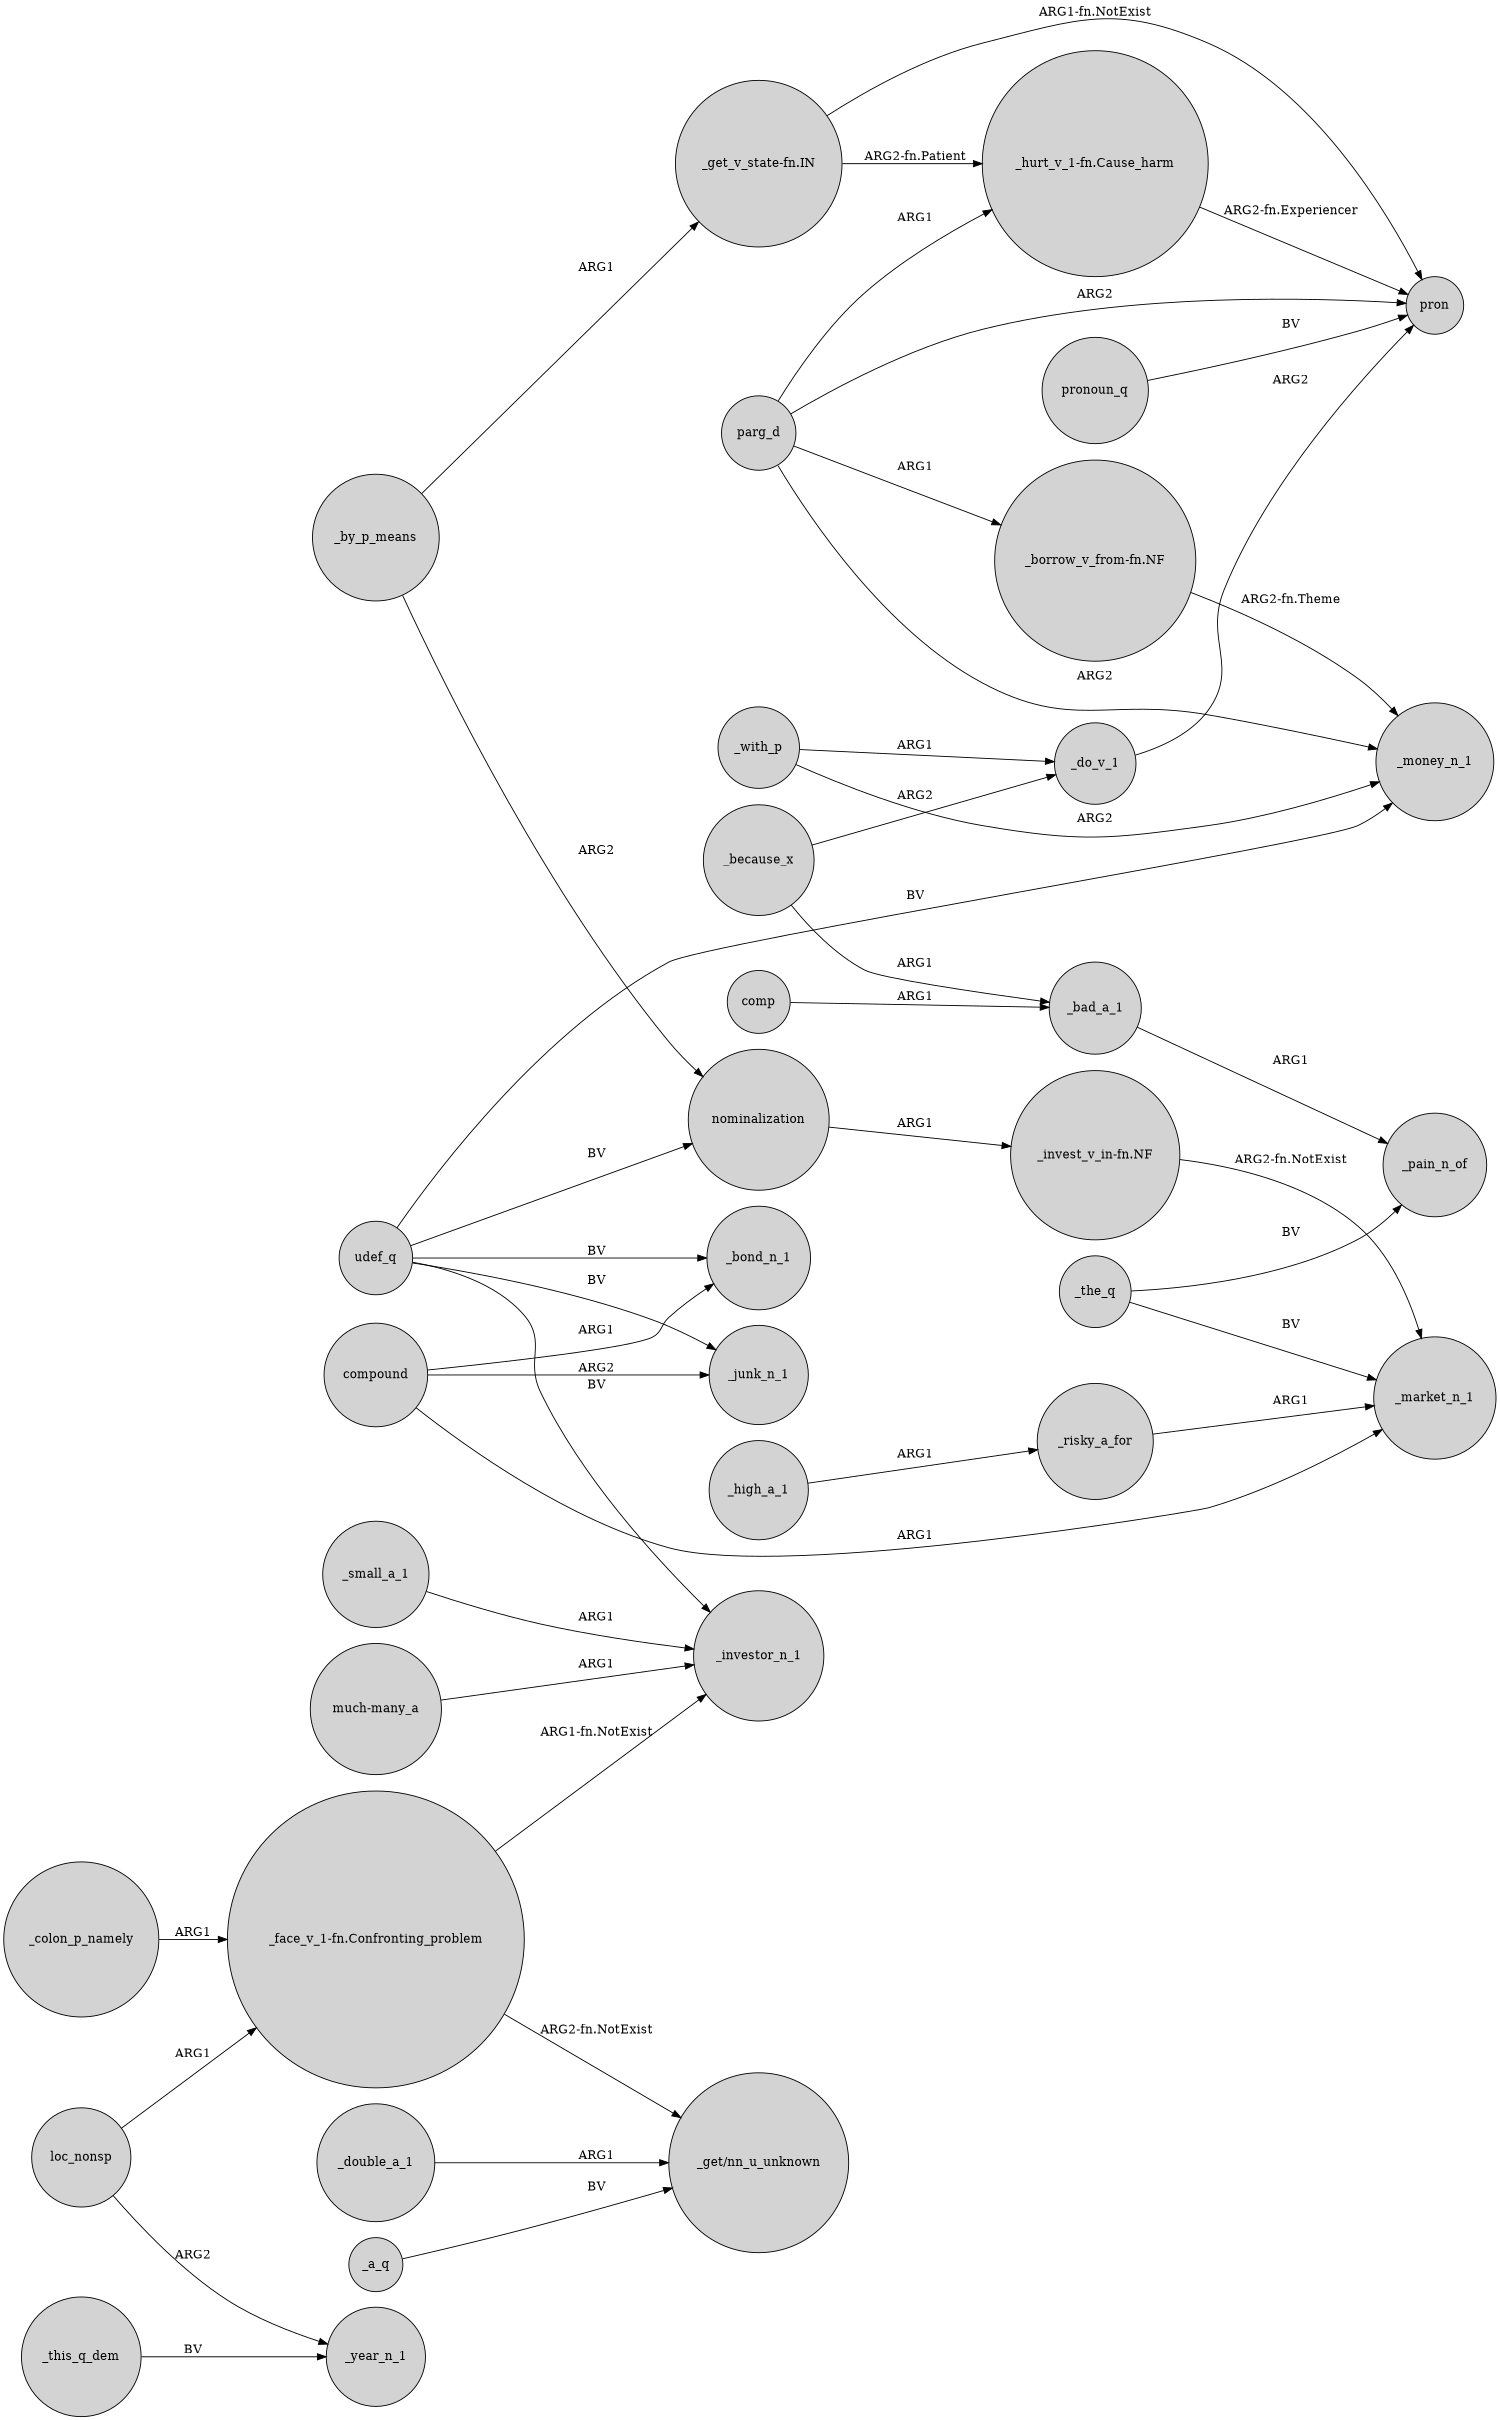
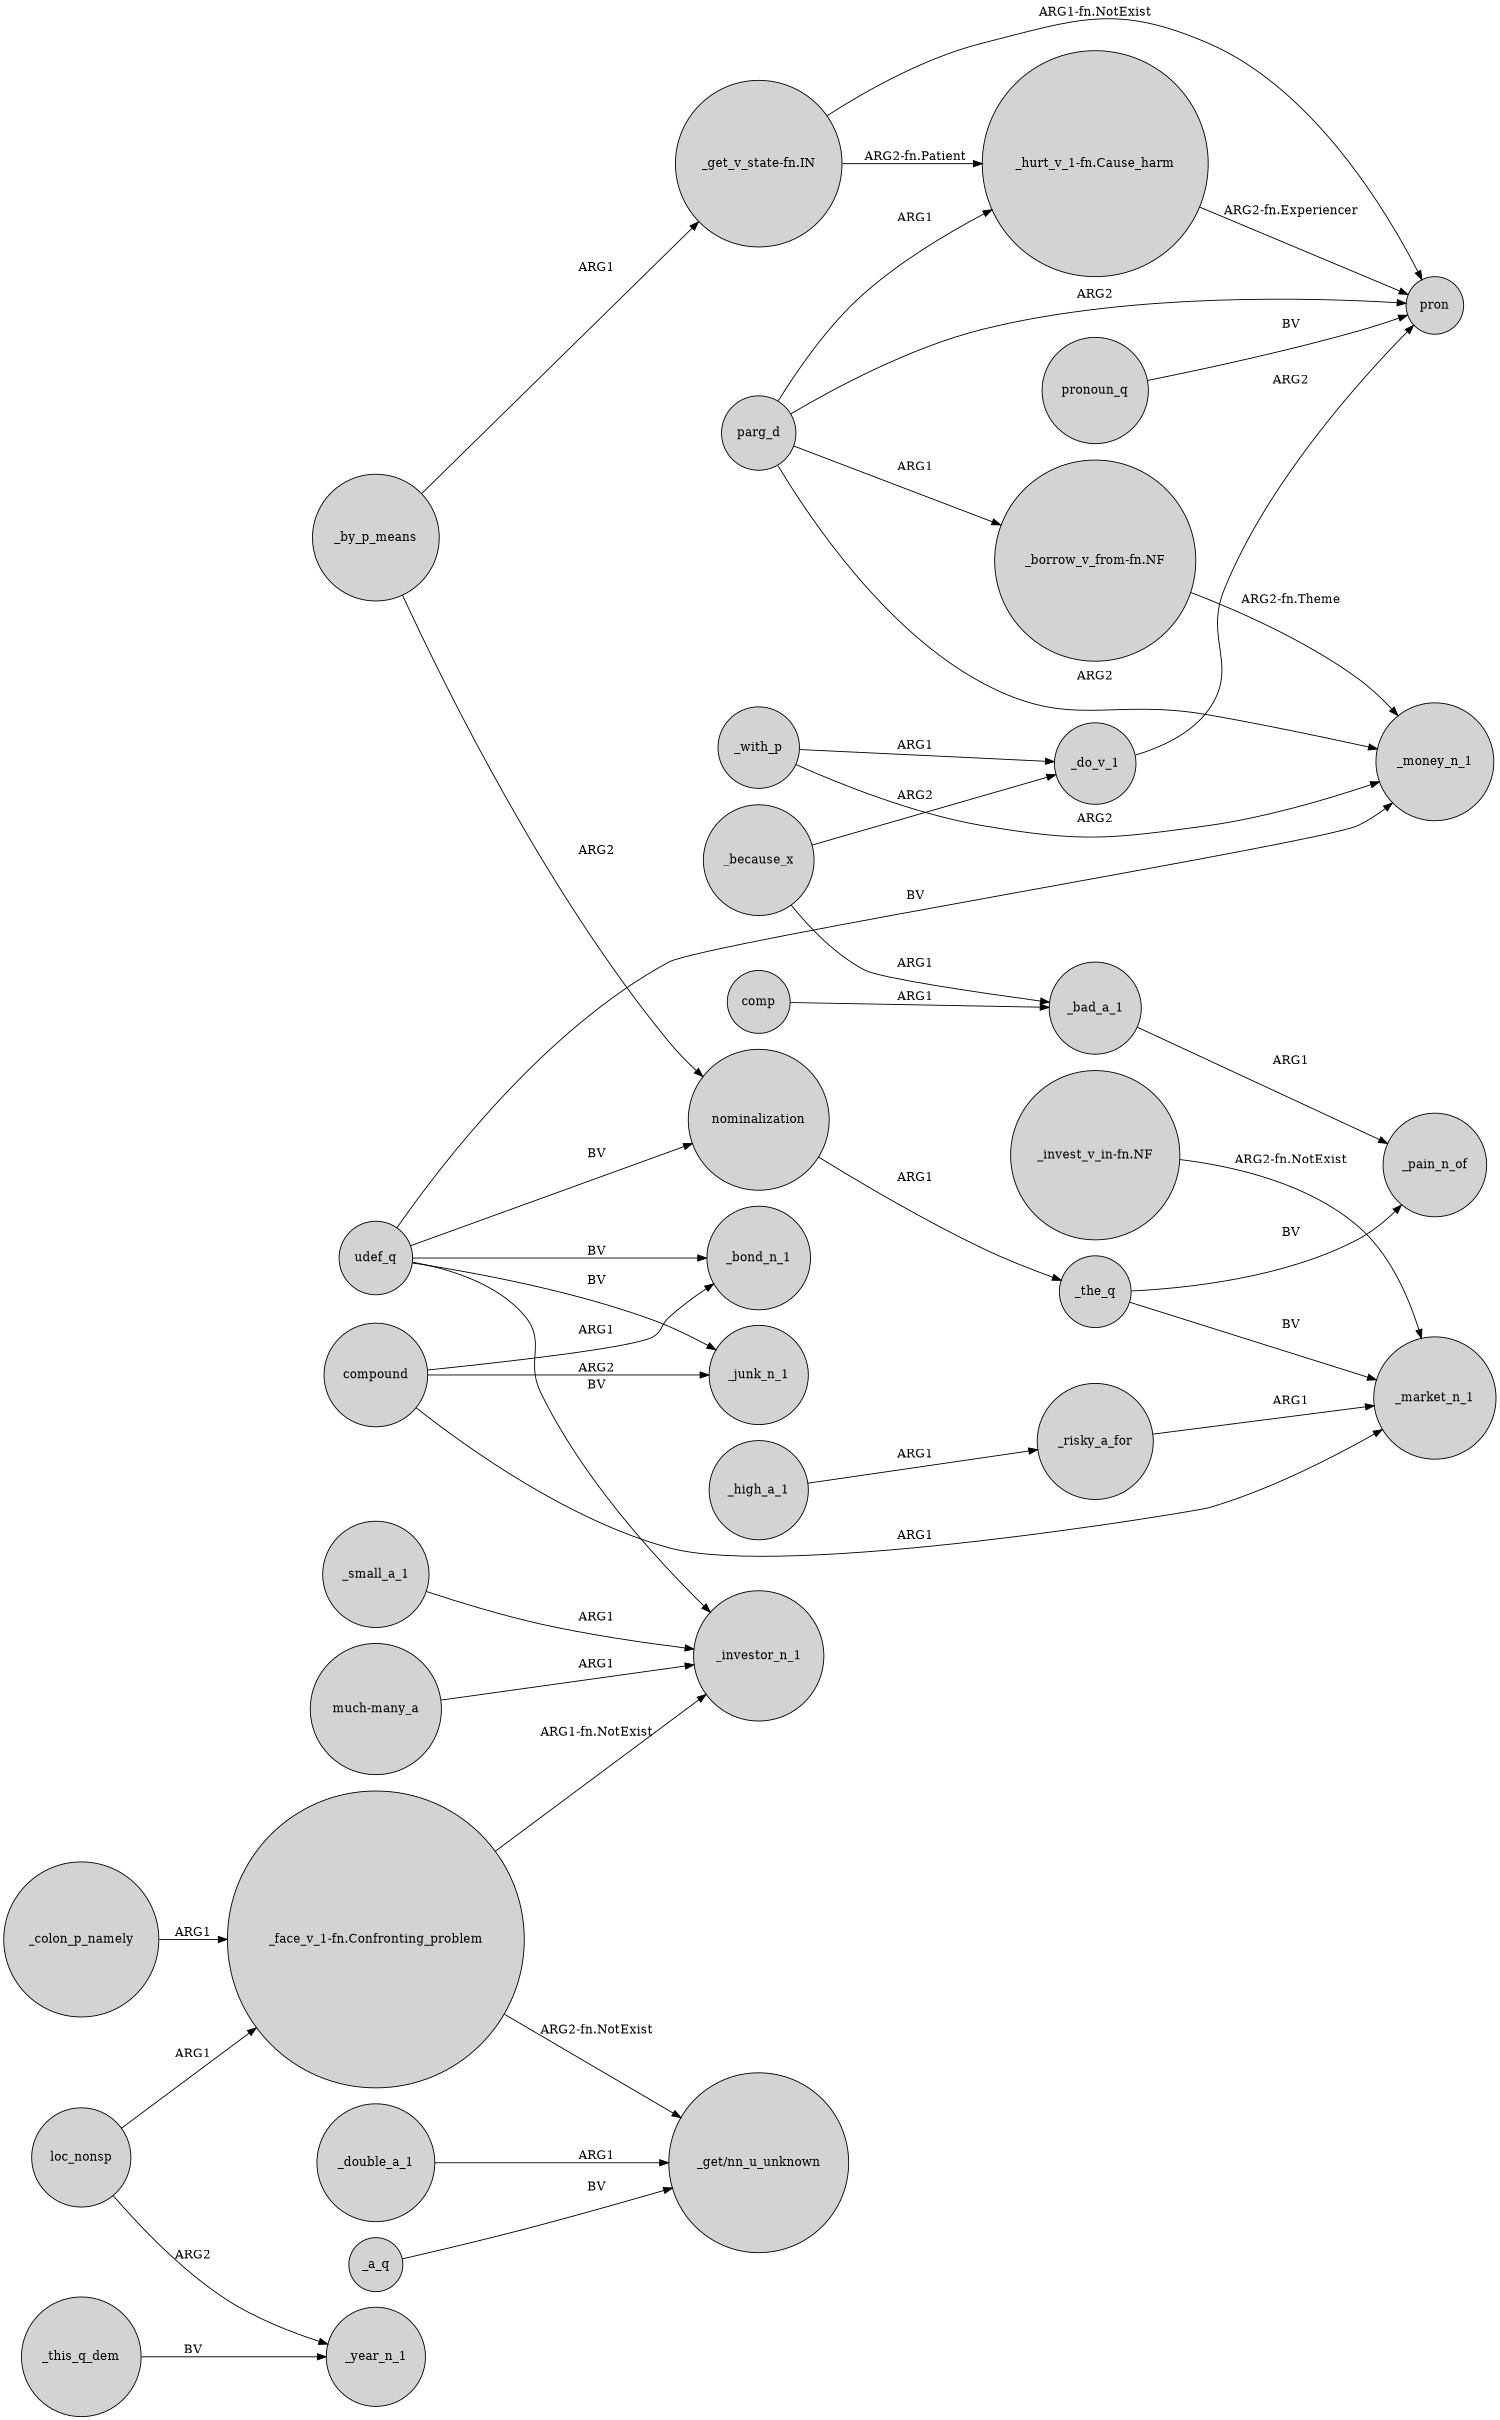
edge "nominalization" -> "_invest_v_in-fn.NF": now "nominalization" -> "_the_q"
